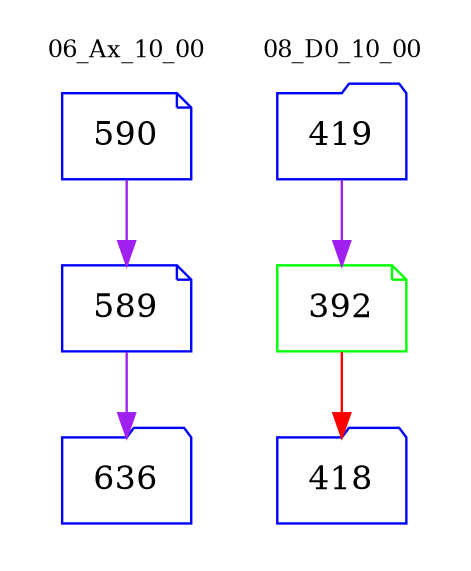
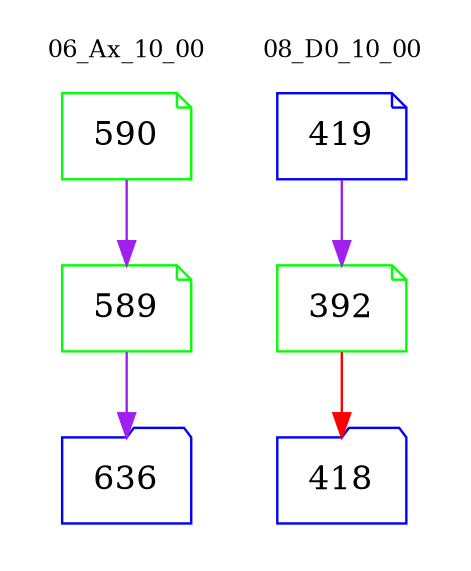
node "590": color blue -> green
node "419": shape folder -> note
node "589": color blue -> green
